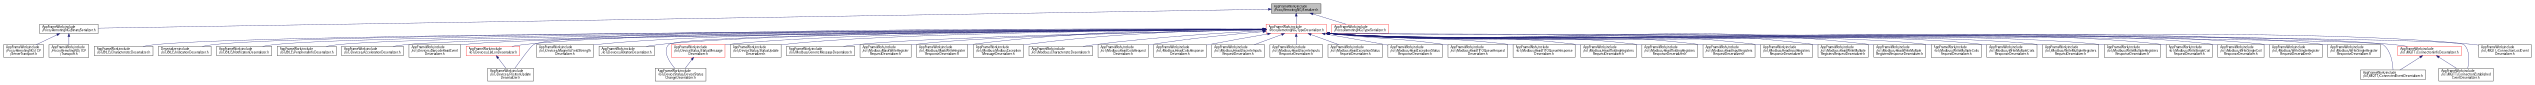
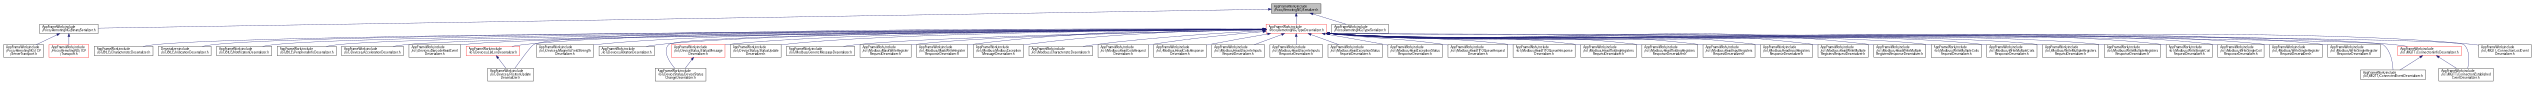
node "AppFrameWork/include /Poco/RemotingNG/TypeSerializer.h": color red -> black
node "AppFrameWork/include /Poco/RemotingNG/TCP /Transport.h": color black -> red
